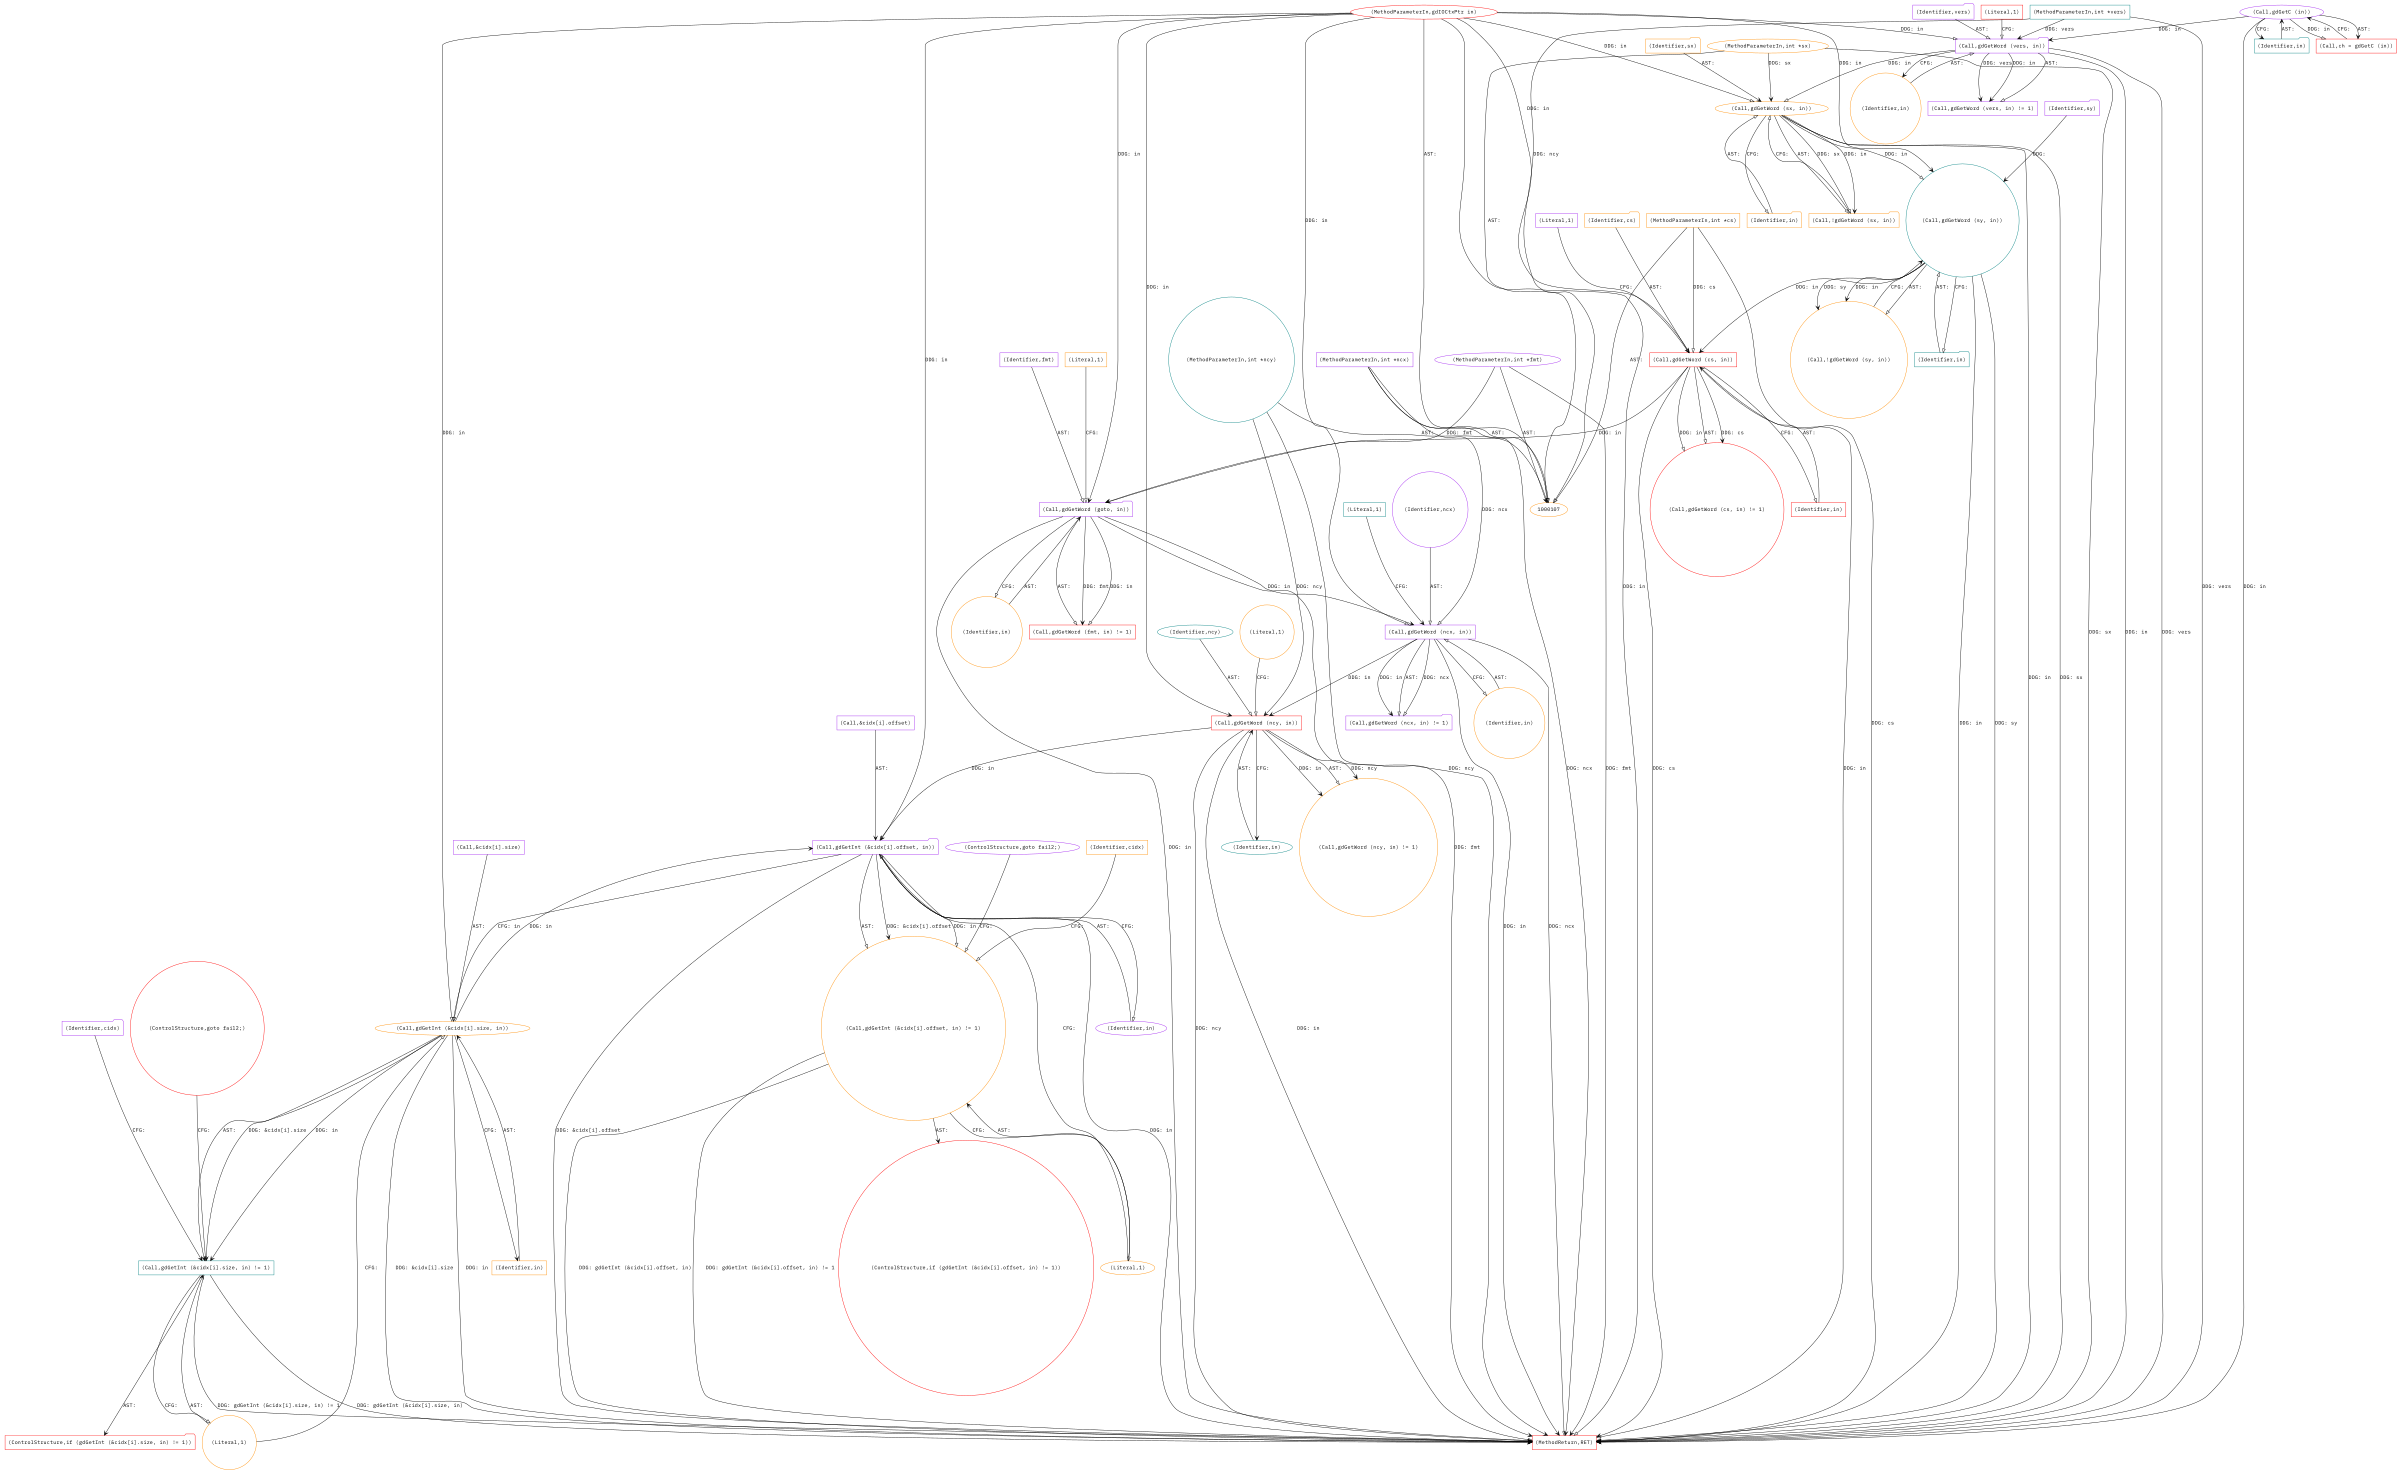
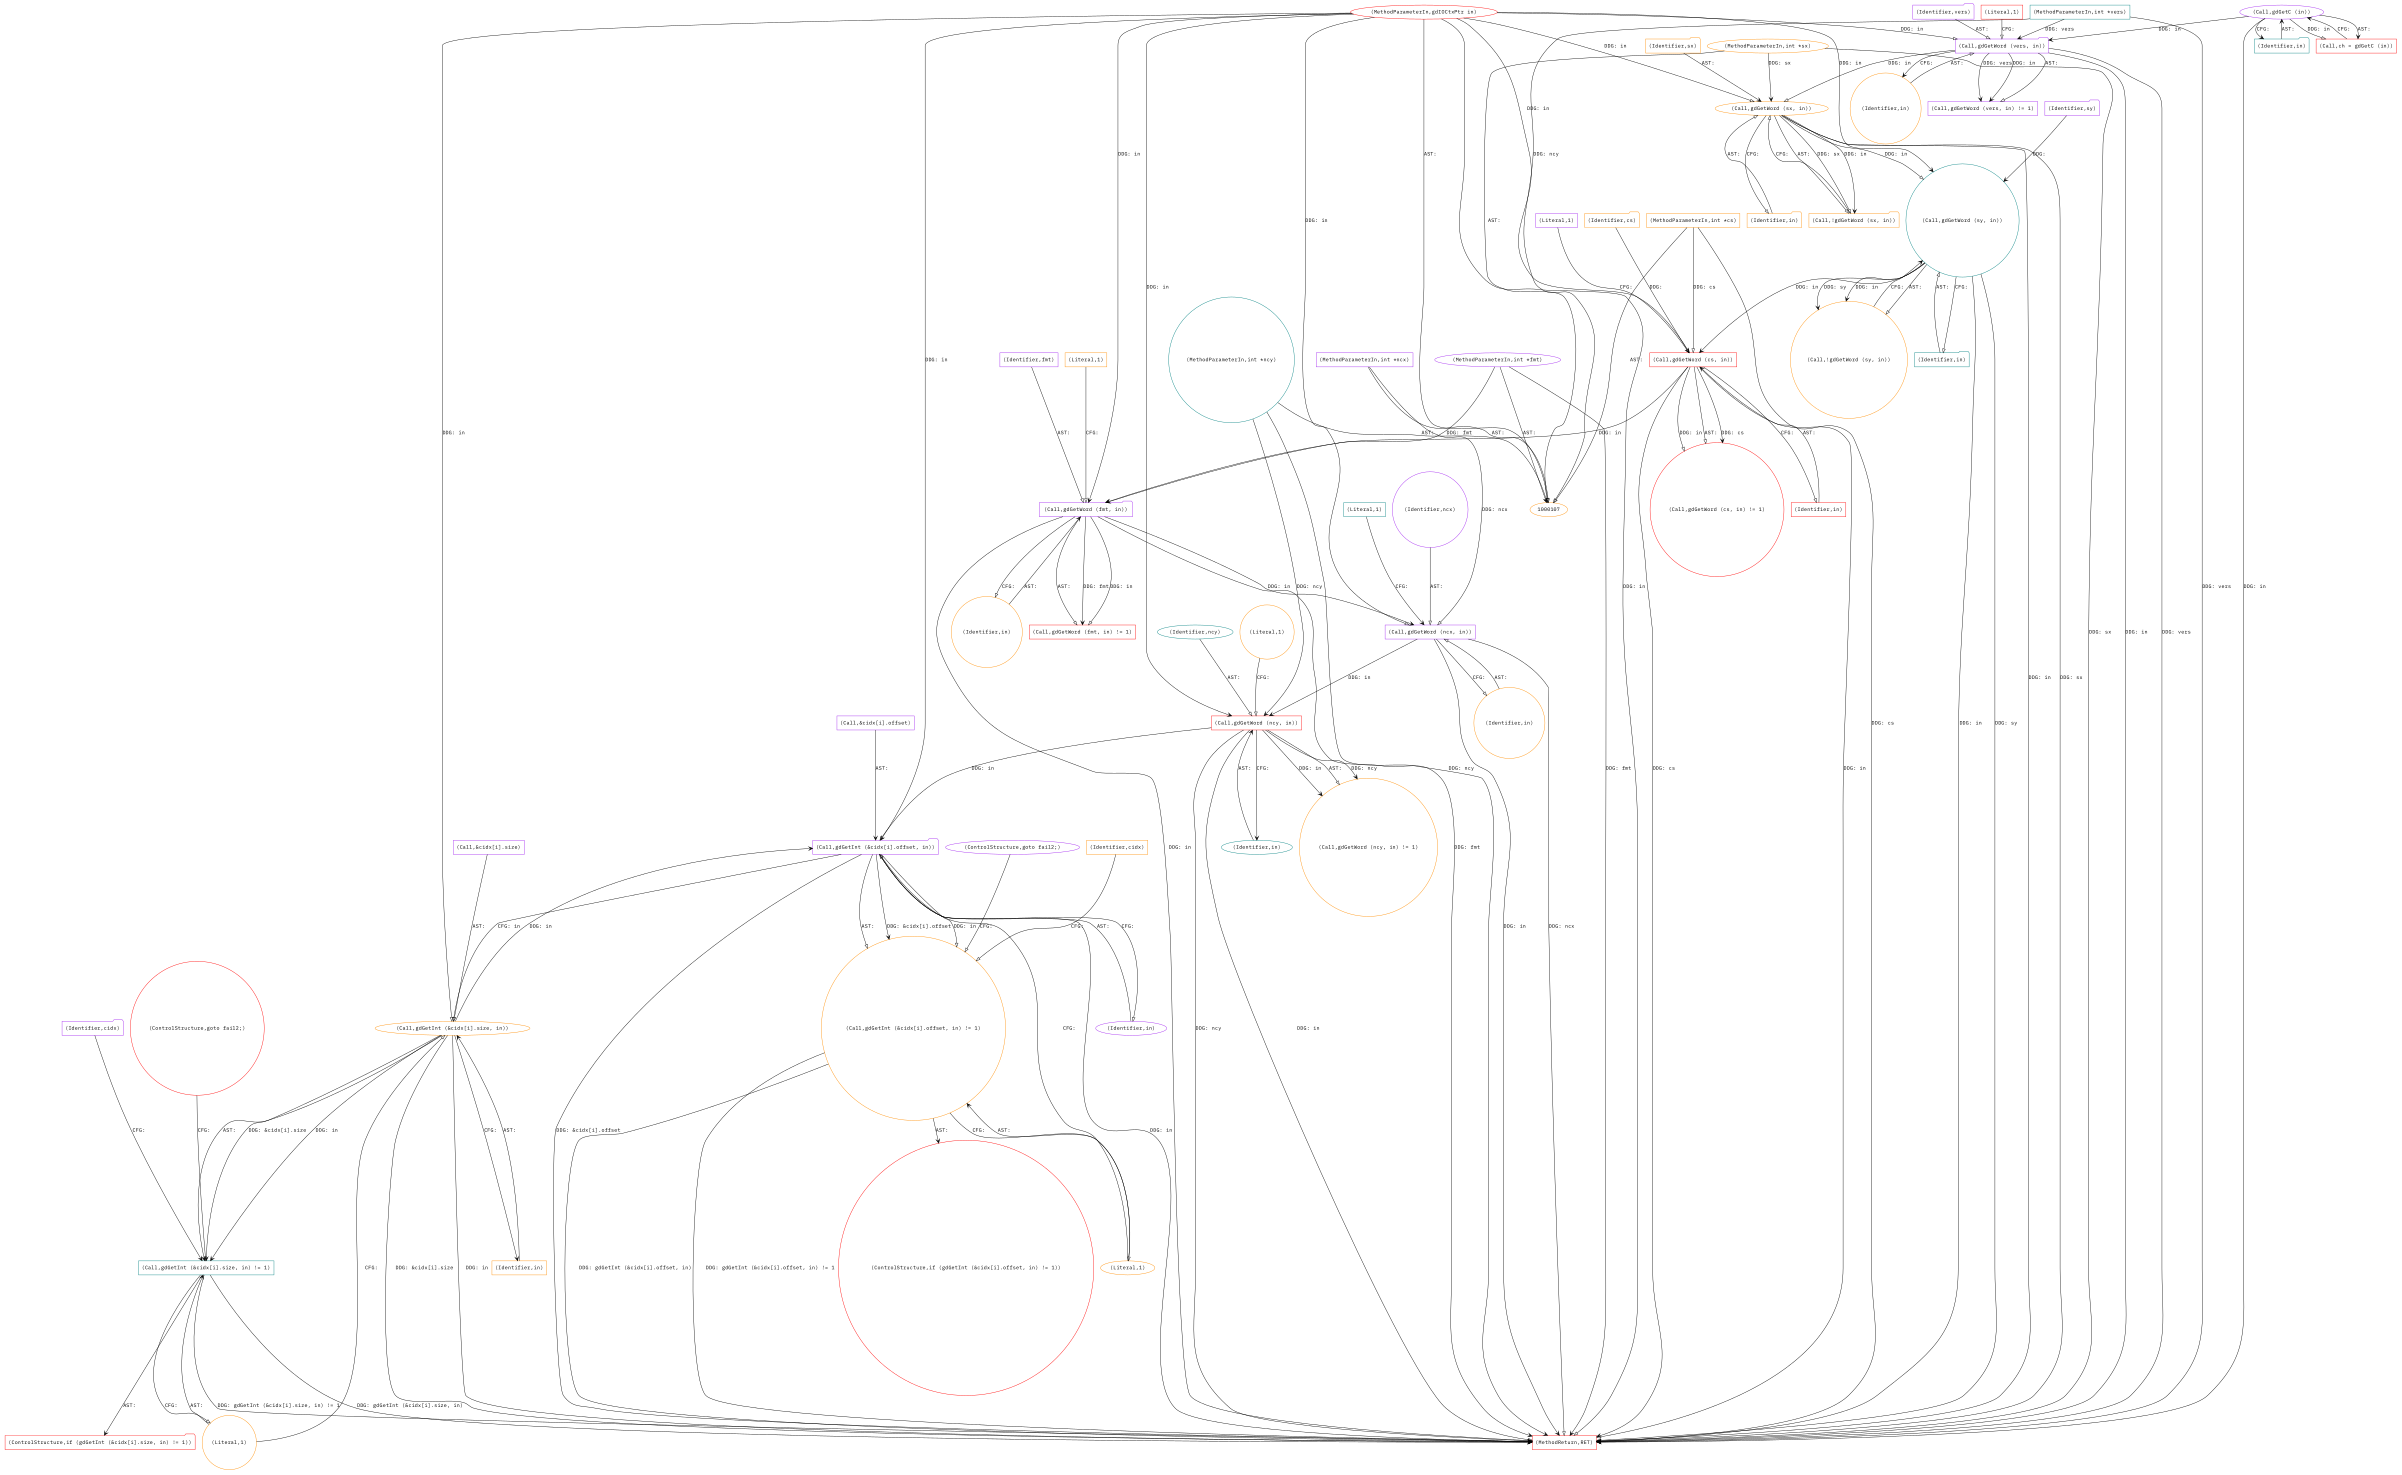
edge "(Identifier,cs)" -> "(Call,gdGetWord (cs, in))": label "AST: " -> "DDG: "
node "(Call,gdGetWord (goto, in))": label "(Call,gdGetWord (goto, in))" -> "(Call,gdGetWord (fmt, in))"
node "(Call,gdGetWord (ncx, in) != 1)": removed
edge "(MethodParameterIn,int *ncx)" -> "(MethodReturn,RET)": removed, label "DDG: ncx"
